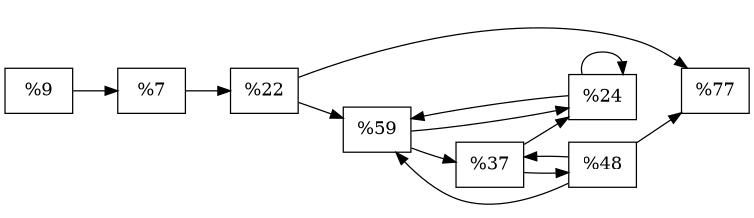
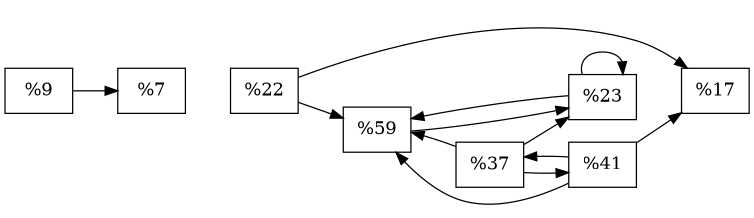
edge "%7" -> "%22": removed
node "%77": label "%77" -> "%17"
node "%24": label "%24" -> "%23"
edge "%59" -> "%37": reversed
node "%48": label "%48" -> "%41"
